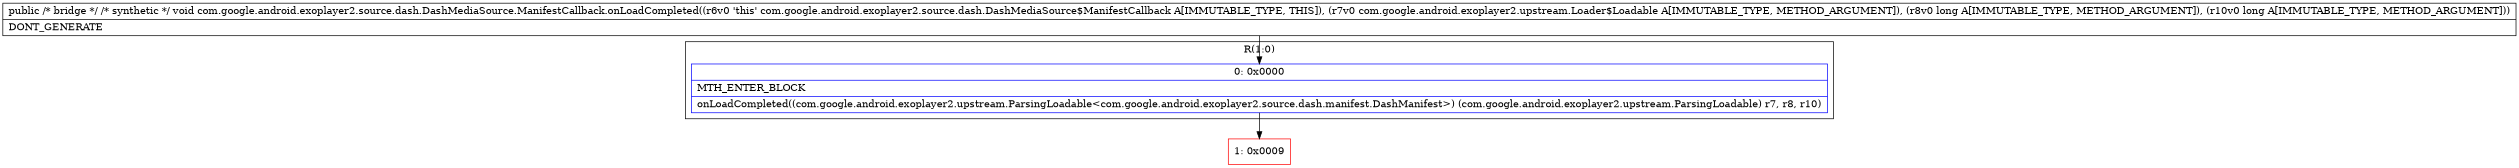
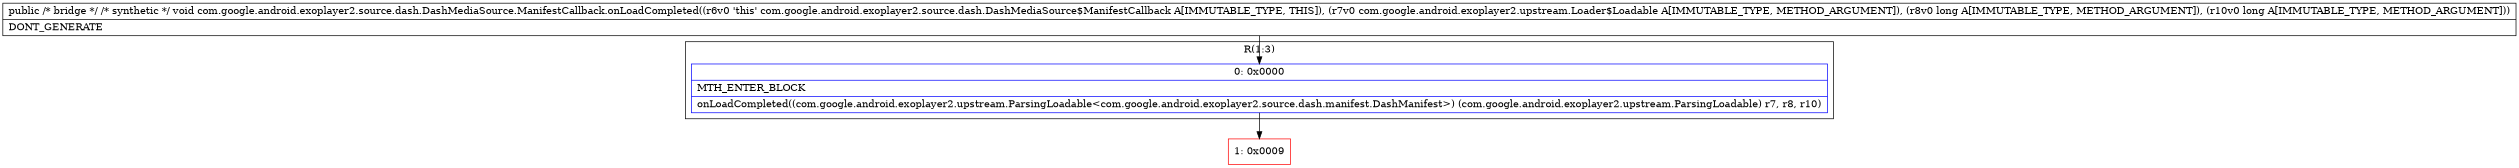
cluster "R(1:0)": label "R(1:0)" -> "R(1:3)"
